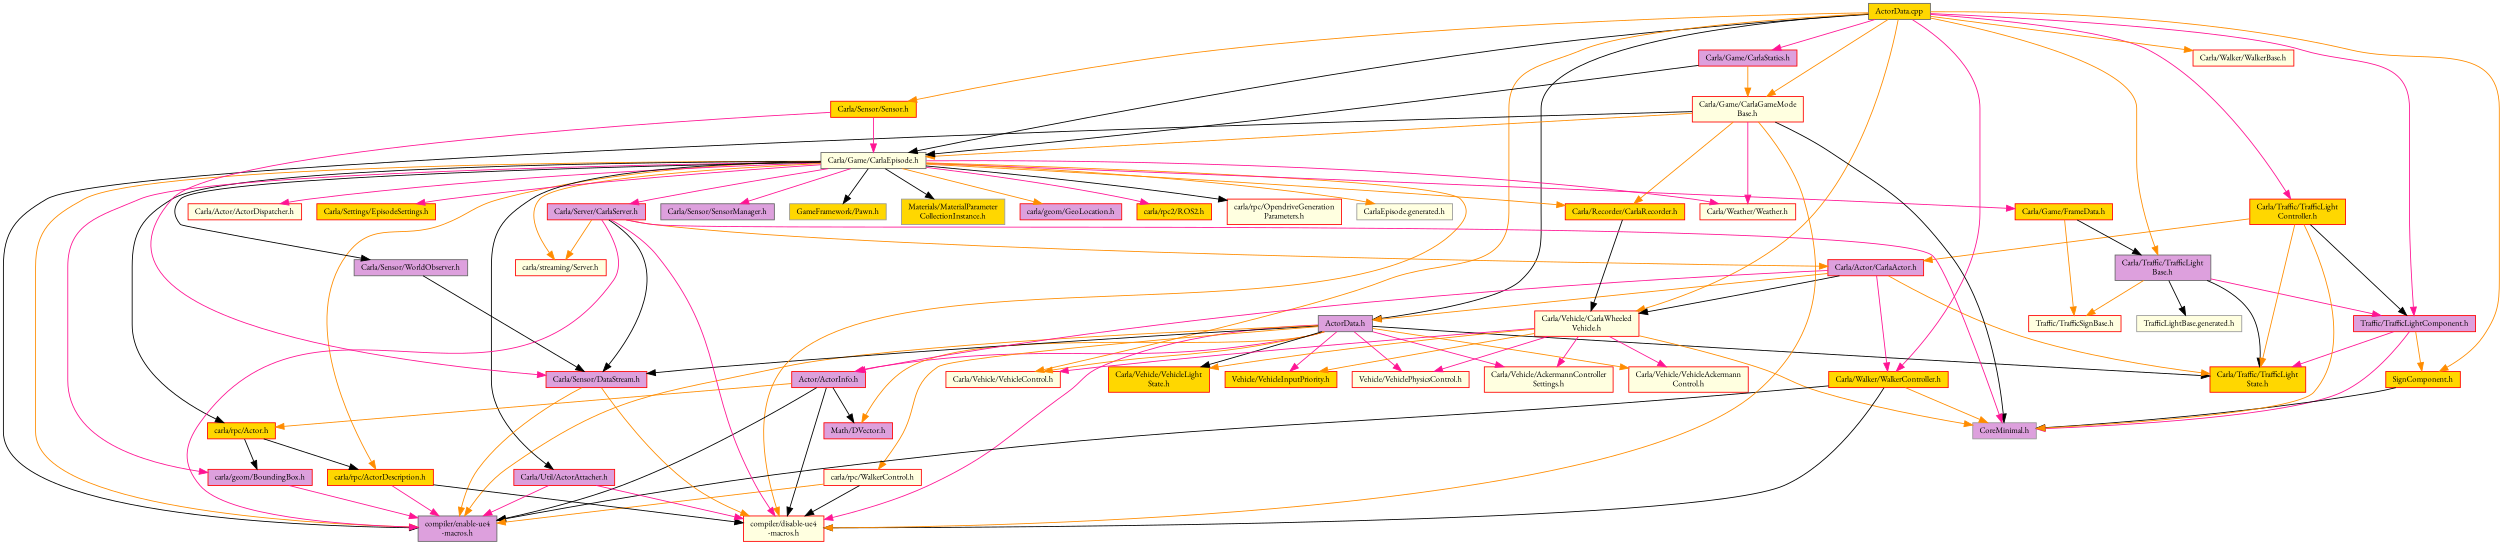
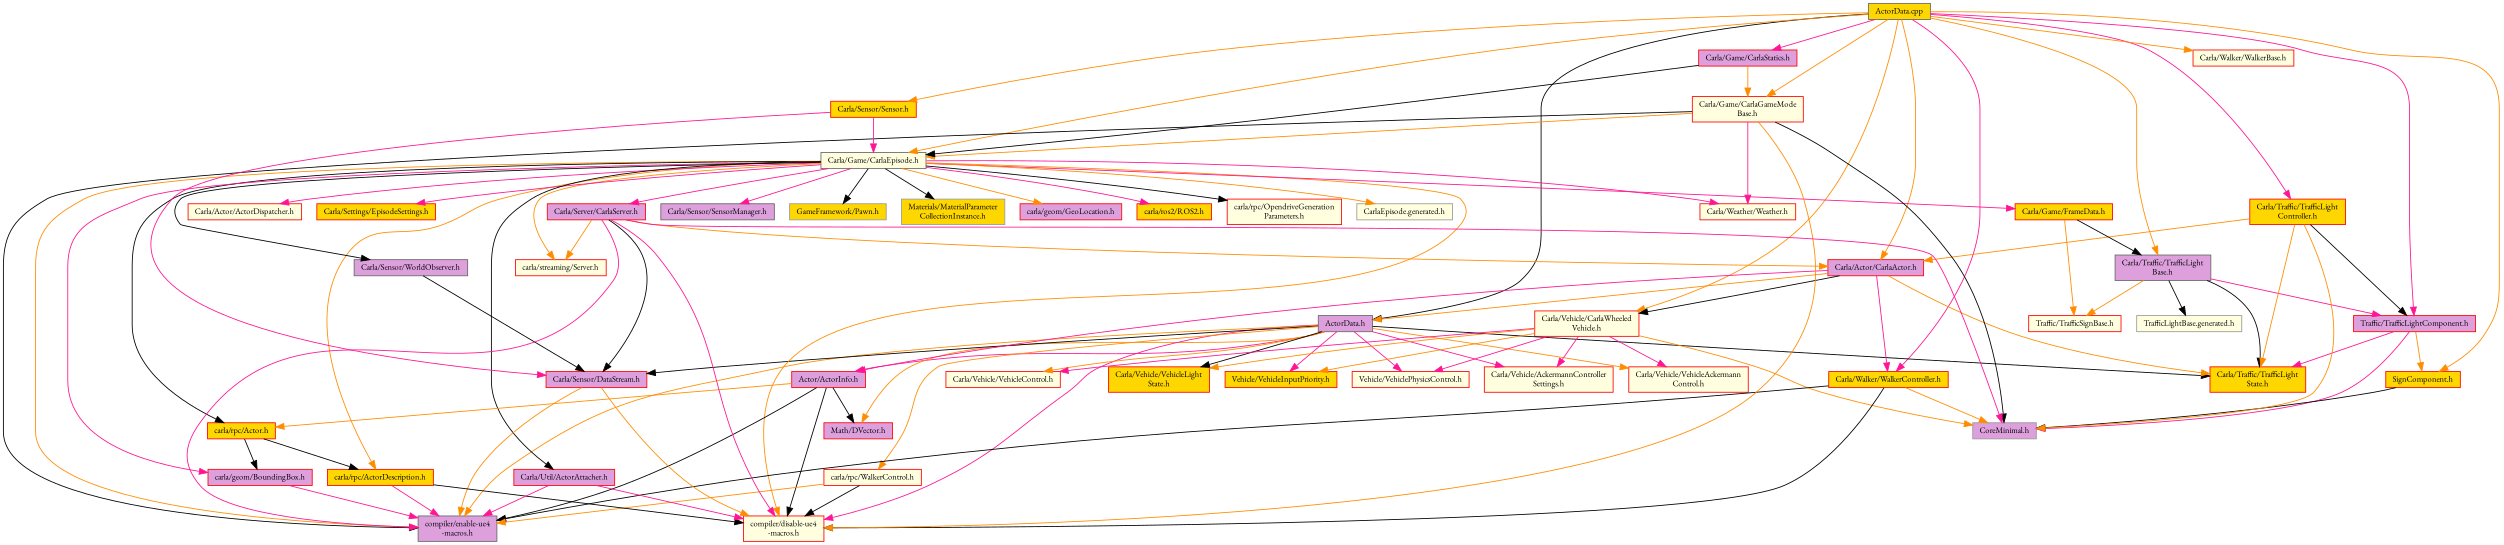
edge "ActorData.cpp" -> "Carla/Game/CarlaEpisode.h": color black -> darkorange
node "carla/rpc2/ROS2.h": label "carla/rpc2/ROS2.h" -> "carla/ros2/ROS2.h"
node "Carla/Recorder/CarlaRecorder.h": removed
edge "ActorData.cpp" -> "Carla/Vehicle/VehicleControl.h": now "ActorData.cpp" -> "Carla/Actor/CarlaActor.h"
